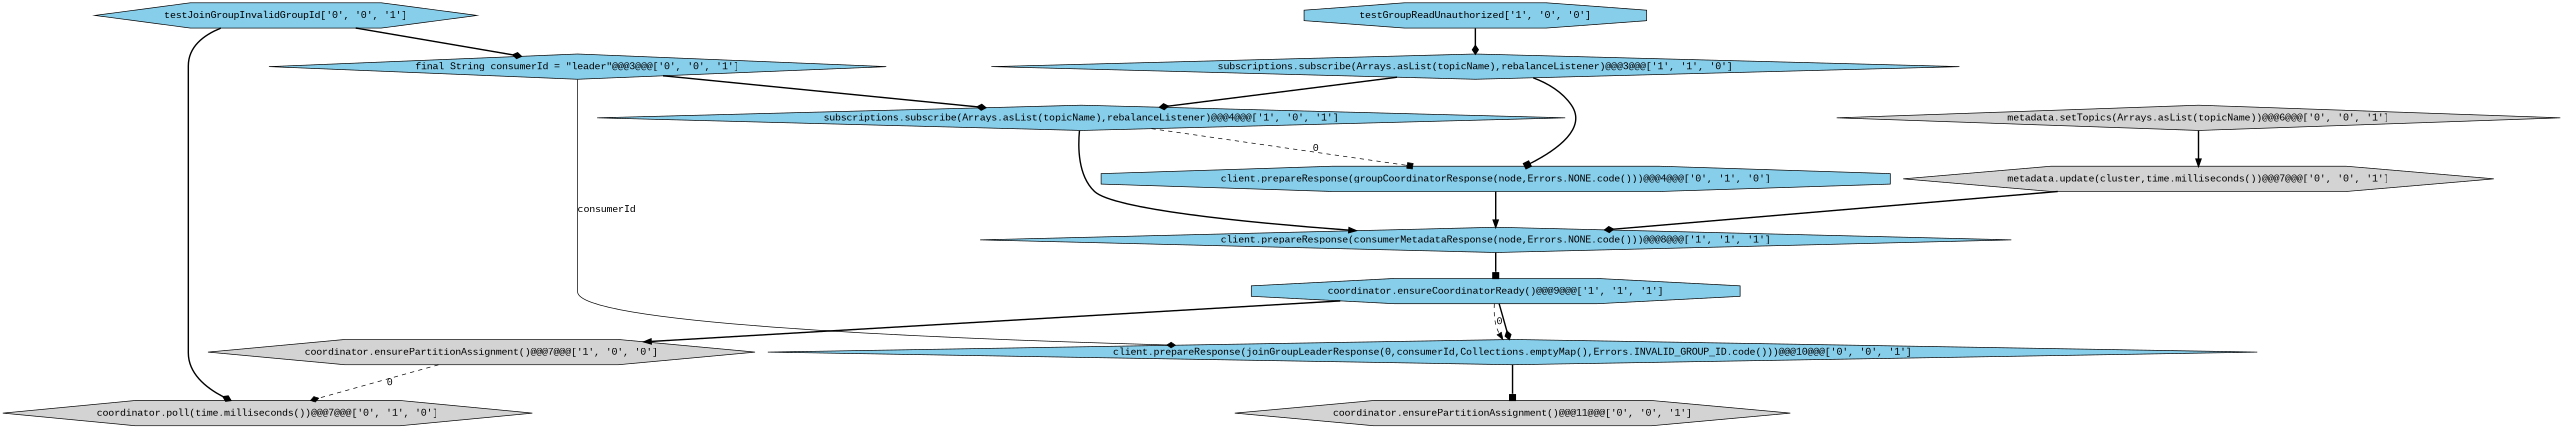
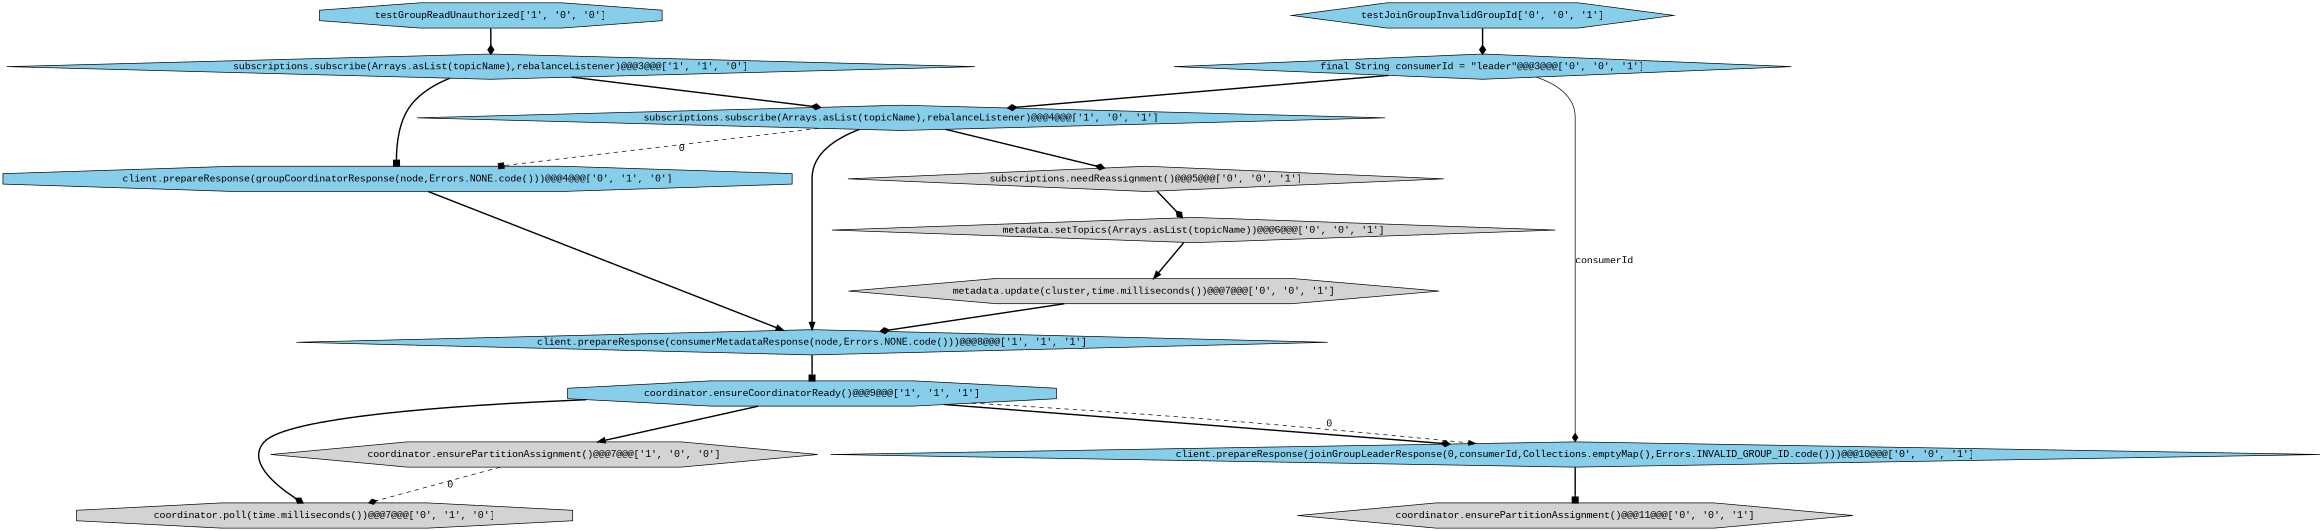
node "subscriptions.needReassignment()@@@5@@@['0', '0', '1']": added
edge "testJoinGroupInvalidGroupId['0', '0', '1']" -> "coordinator.poll(time.milliseconds())@@@7@@@['0', '1', '0']": now "coordinator.ensureCoordinatorReady()@@@9@@@['1', '1', '1']" -> "coordinator.poll(time.milliseconds())@@@7@@@['0', '1', '0']"
node "coordinator.poll(time.milliseconds())@@@7@@@['0', '1', '0']": shape hexagon -> octagon
